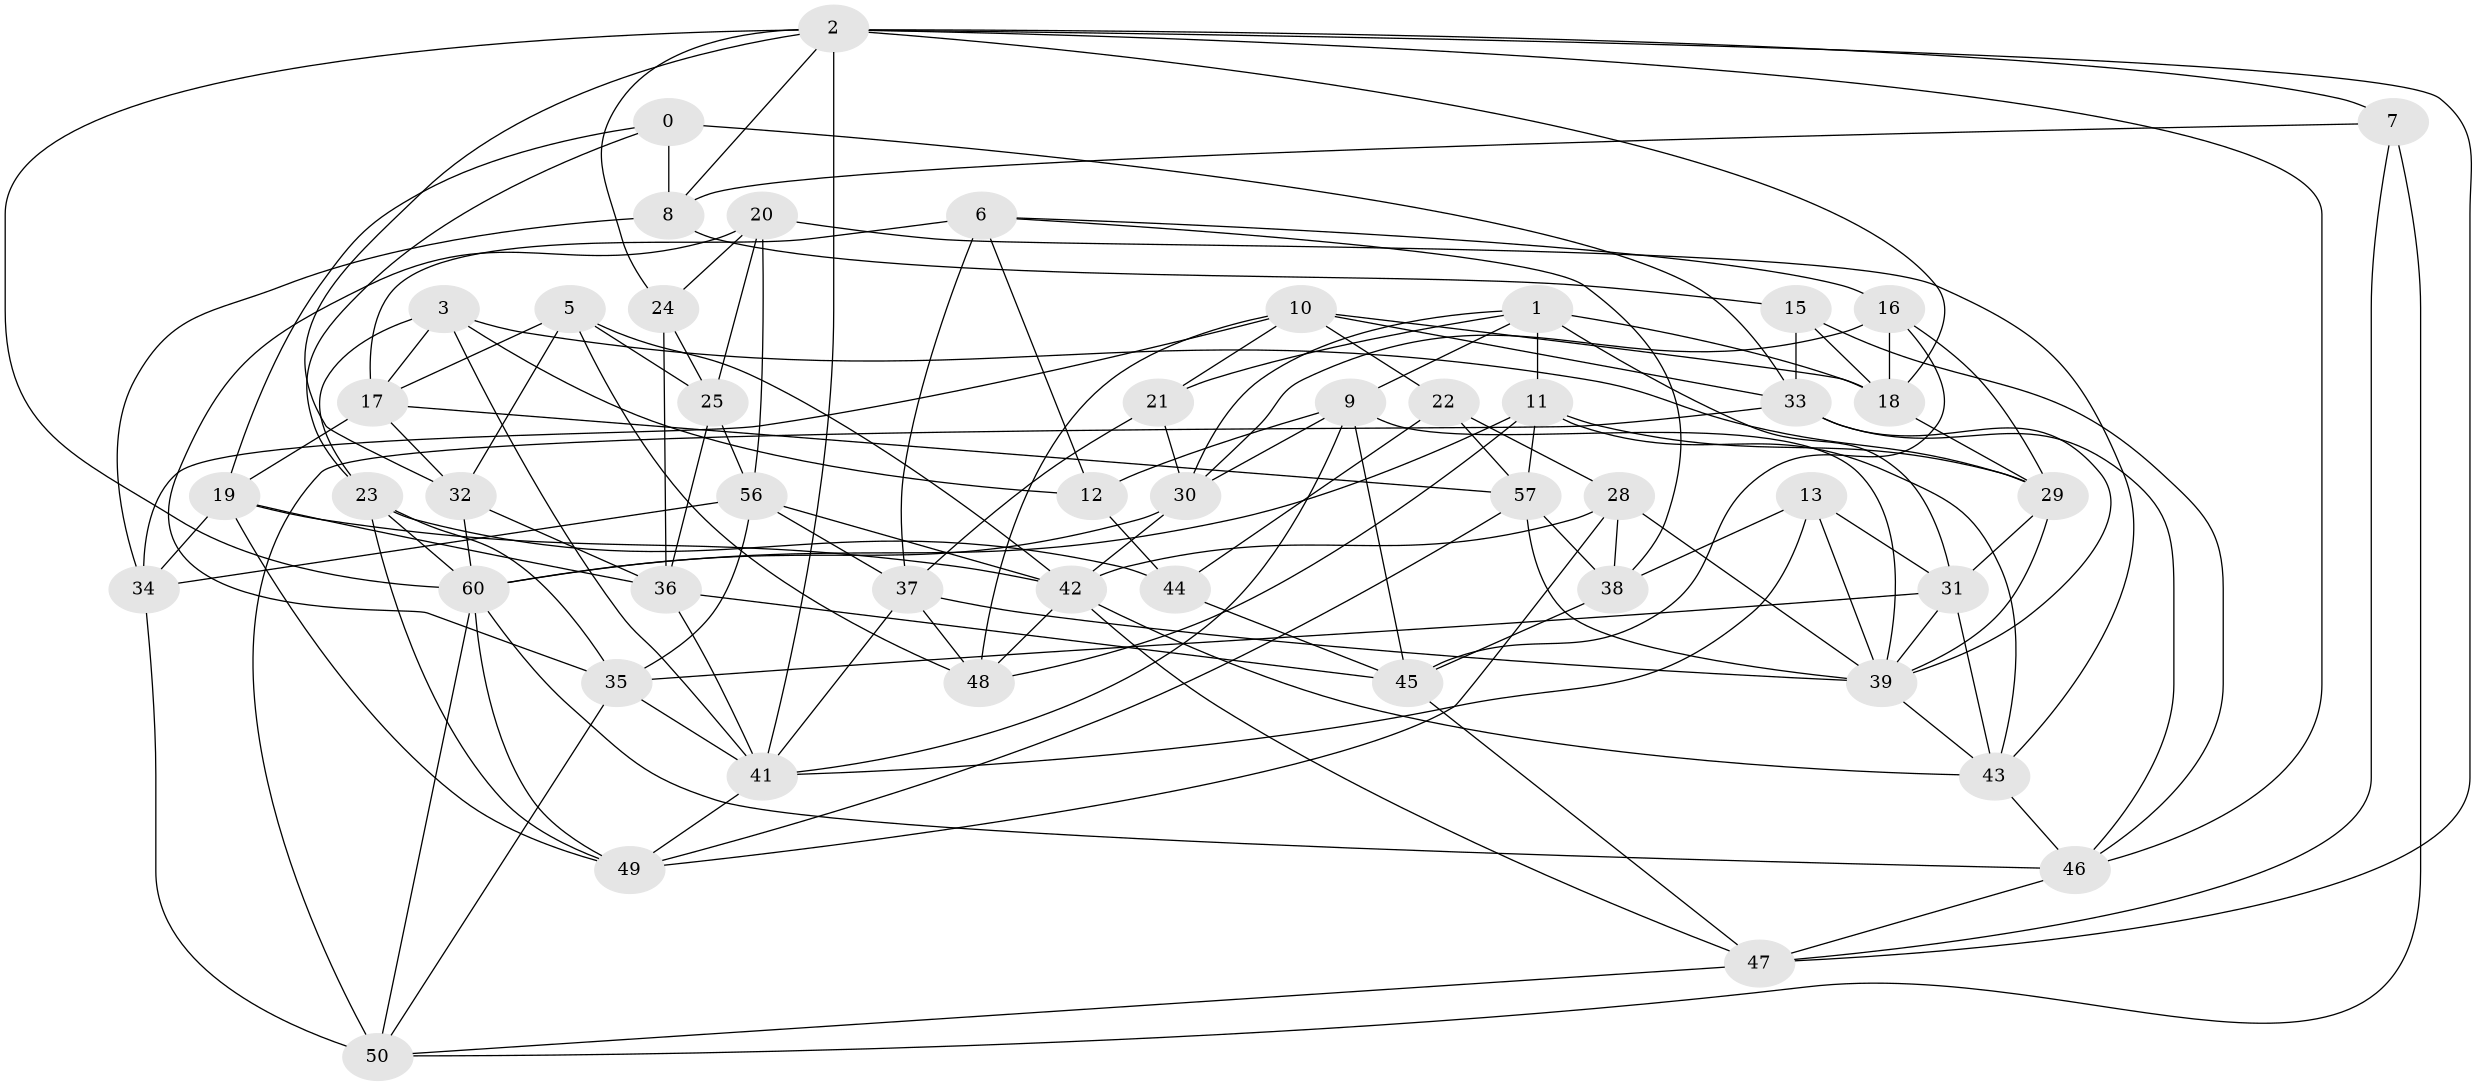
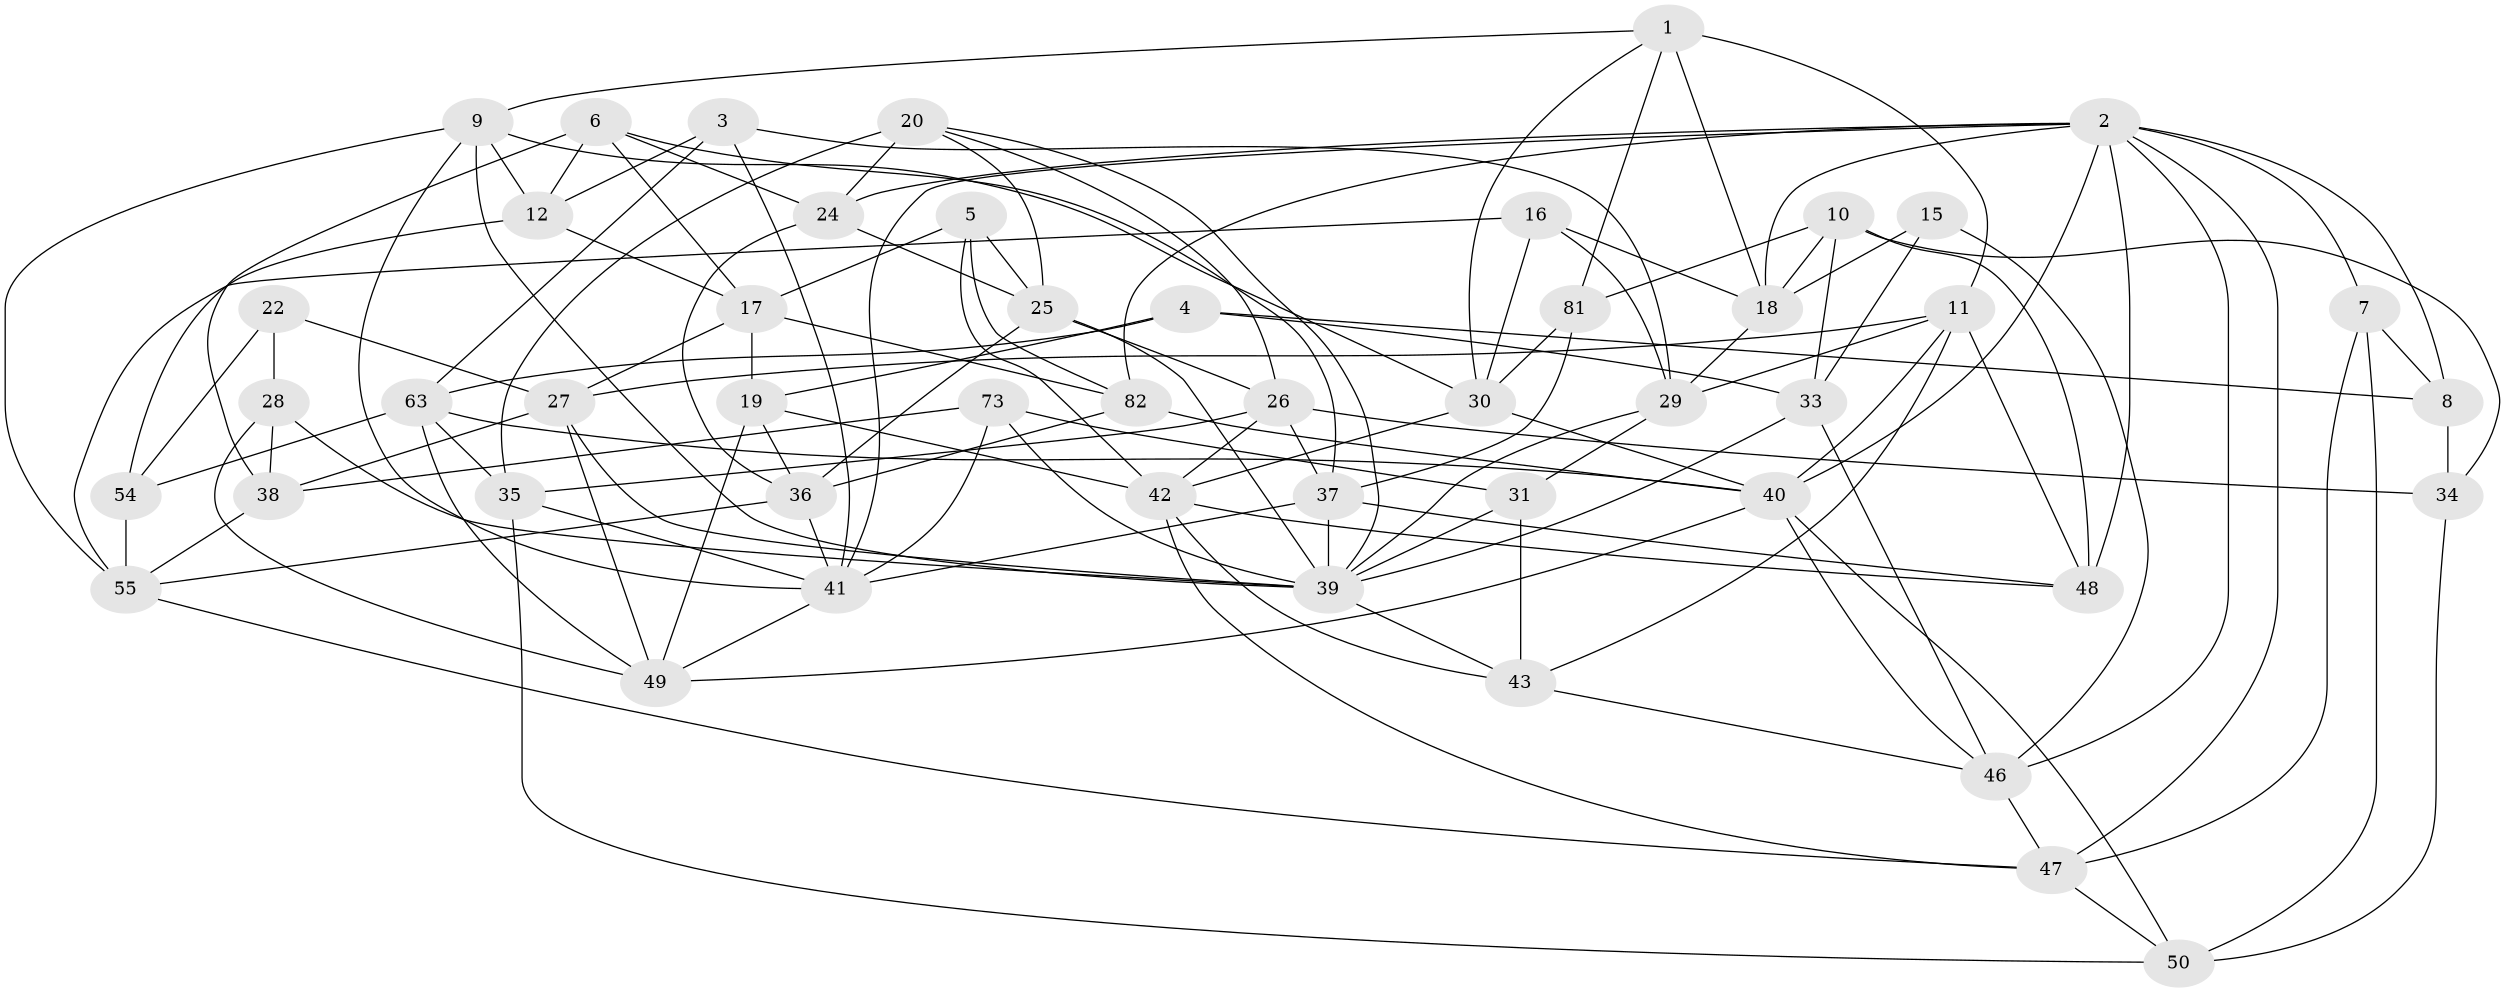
node "0": label "0" -> "4"
edge "6" -- "16": now "6" -- "24"
edge "20" -- "43": now "20" -- "39"
edge "8" -- "15": removed
edge "3" -- "17": now "12" -- "17"
edge "10" -- "22": removed
edge "1" -- "31": removed
node "21": label "21" -> "81"
edge "25" -- "39": added
edge "33" -- "50": removed
node "23": label "23" -> "63"
node "32": label "32" -> "82"
node "56": label "56" -> "26"
node "57": label "57" -> "27"
node "13": label "13" -> "73"
edge "5" -- "48": now "2" -- "48"
edge "19" -- "34": removed
edge "28" -- "42": removed
node "60": label "60" -> "40"
node "44": label "44" -> "54"
edge "31" -- "35": removed
node "45": label "45" -> "55"
